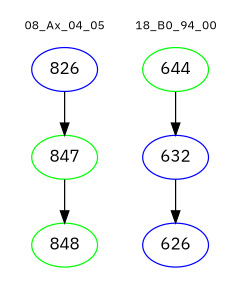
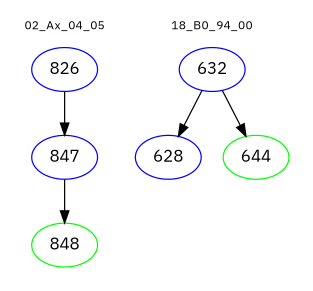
cluster "08_Ax_04_05": label "08_Ax_04_05" -> "02_Ax_04_05"
edge "644" -> "632": reversed
node "847": color green -> blue
node "626": label "626" -> "628"
